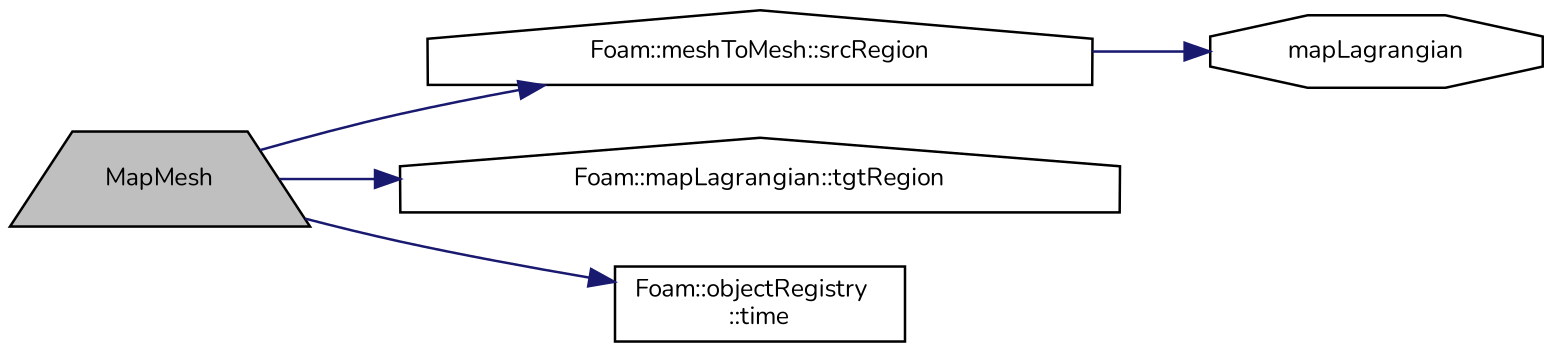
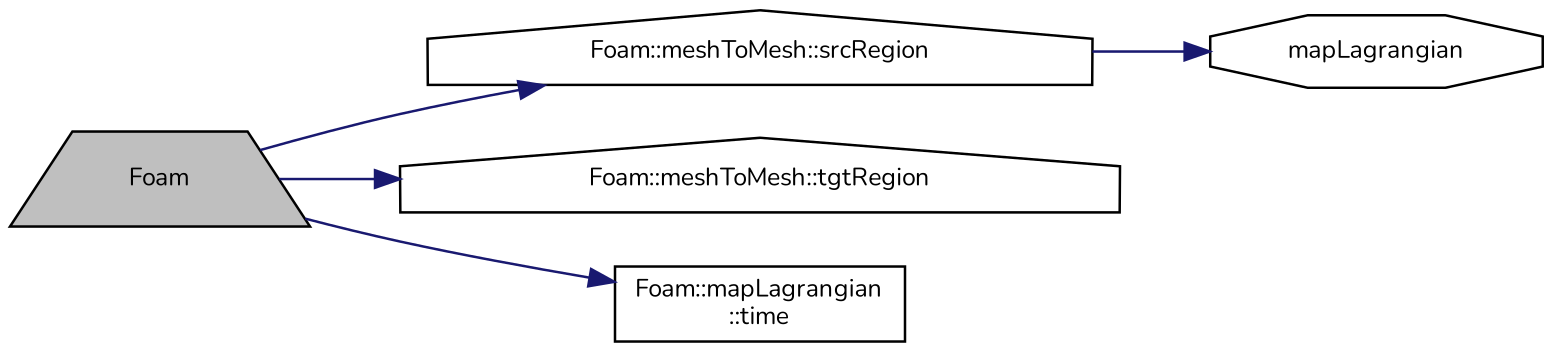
node "MapMesh": label "MapMesh" -> "Foam"
node "Foam::mapLagrangian::tgtRegion": label "Foam::mapLagrangian::tgtRegion" -> "Foam::meshToMesh::tgtRegion"
node "Foam::objectRegistry ::time": label "Foam::objectRegistry ::time" -> "Foam::mapLagrangian ::time"
